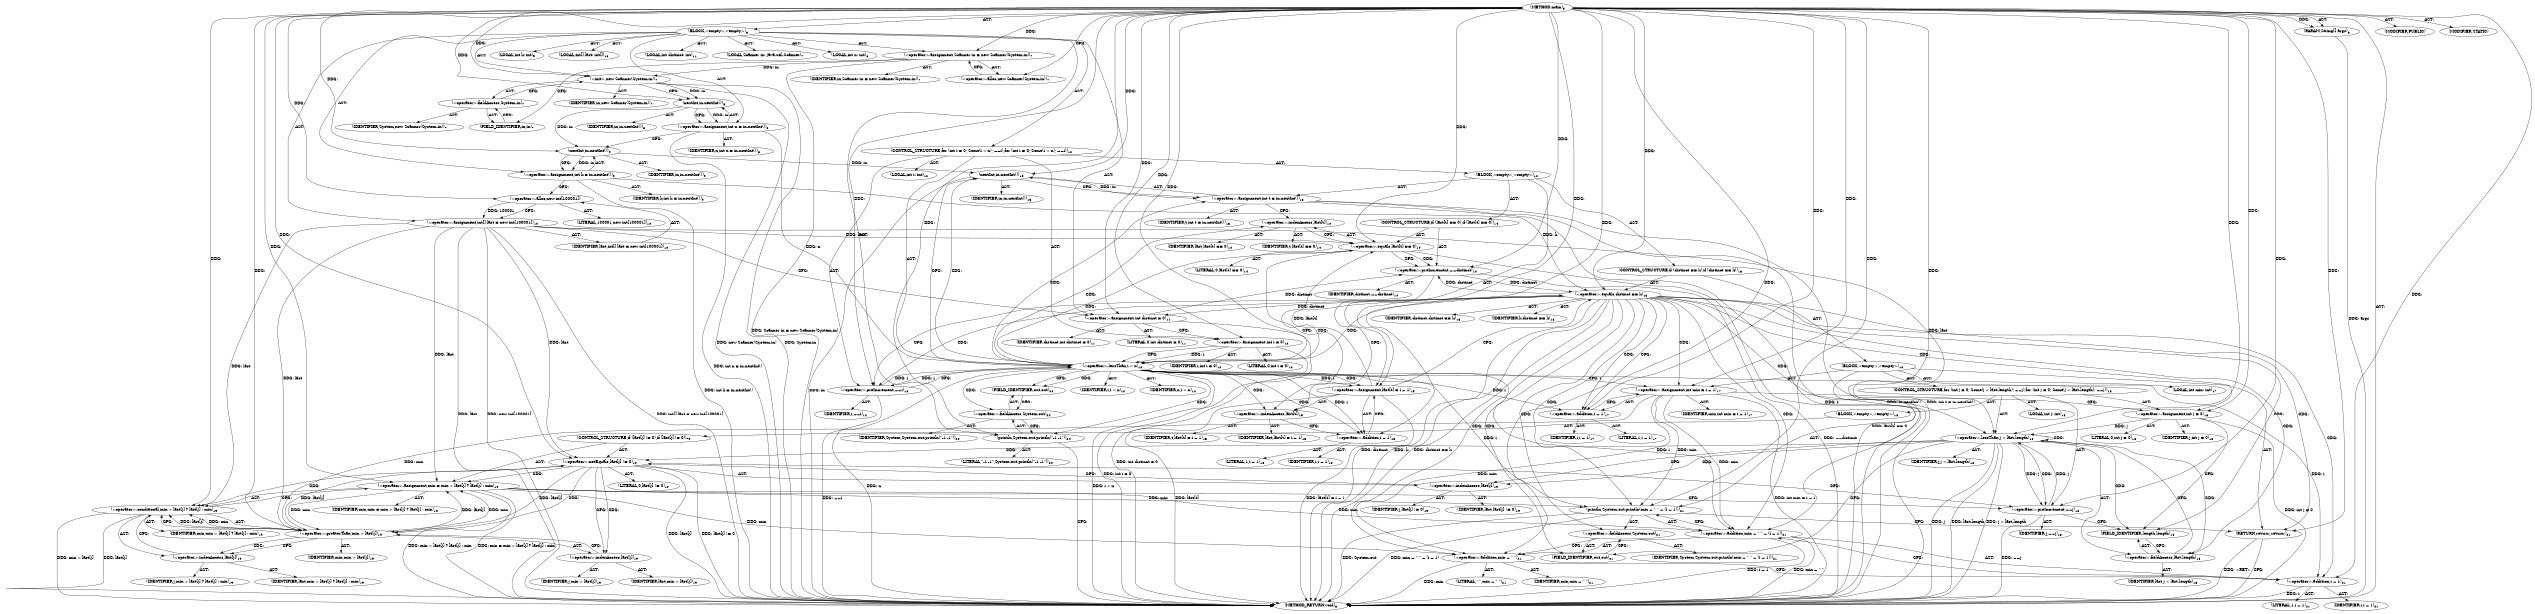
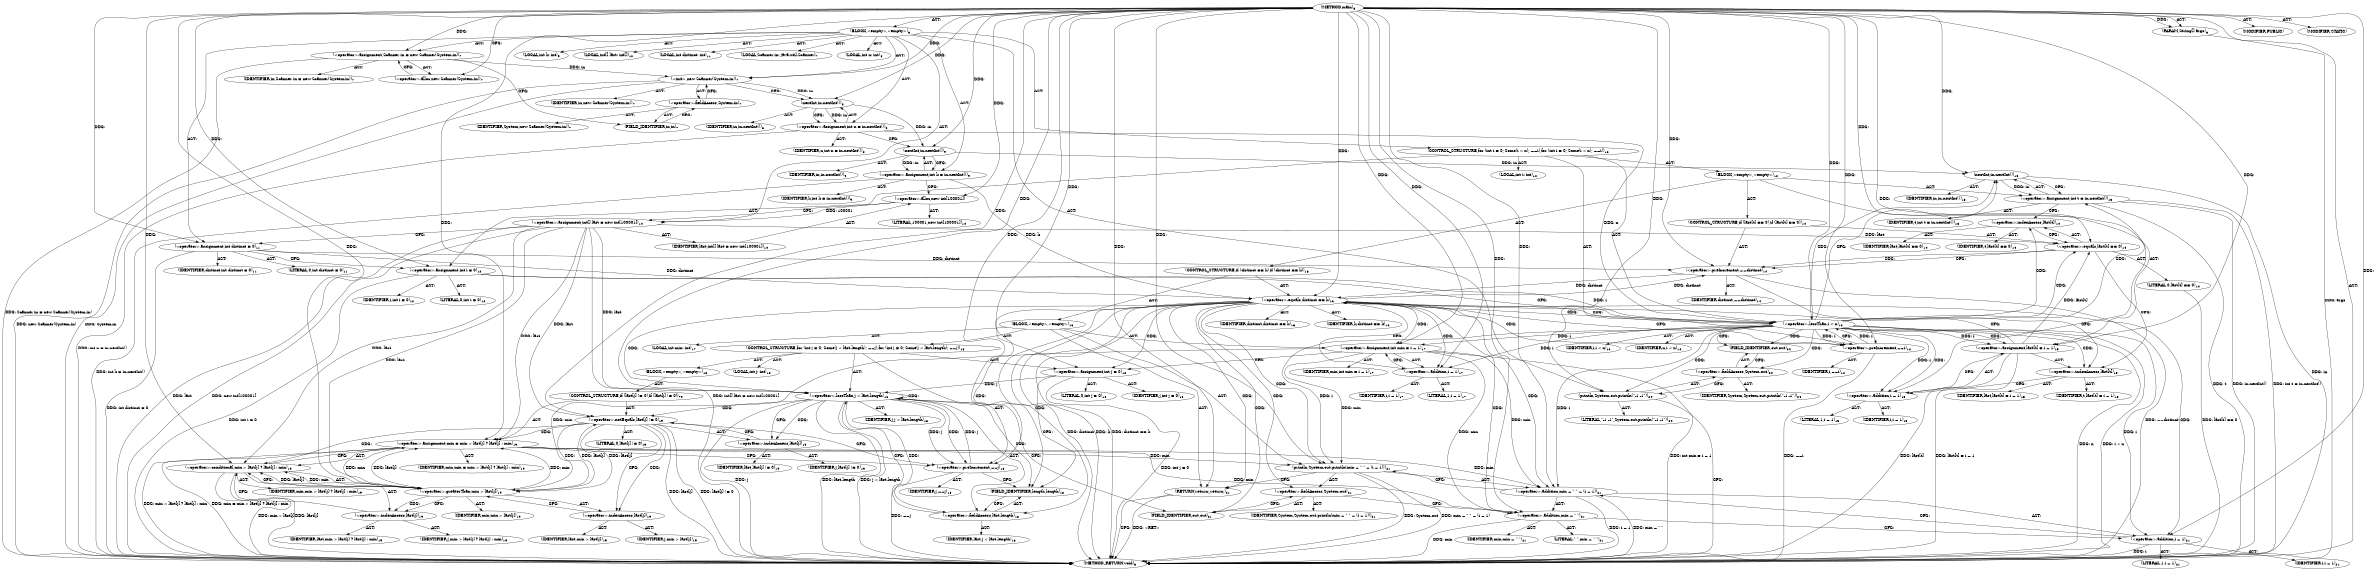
edge "(<operator>.equals,distinct == k)" -> "(<operator>.assignment,int distinct = 0)": reversed
edge "(<operator>.lessThan,i < n)" -> "(<operator>.assignment,int min = i + 1)": label "CFG: i" -> "DDG: i"
edge "(<operator>.equals,last[t] == 0)" -> "(METHOD_RETURN,void)": now "(LITERAL,0,last[t] == 0)" -> "(METHOD_RETURN,void)"
